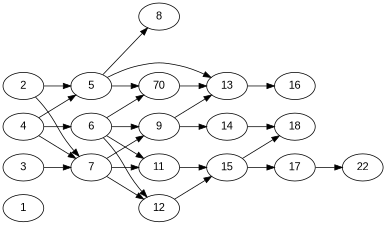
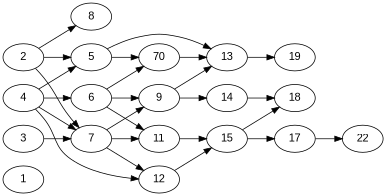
edge "5" -> "8": now "2" -> "8"
node "16": label "16" -> "19"
edge "6" -> "12": now "4" -> "12"
